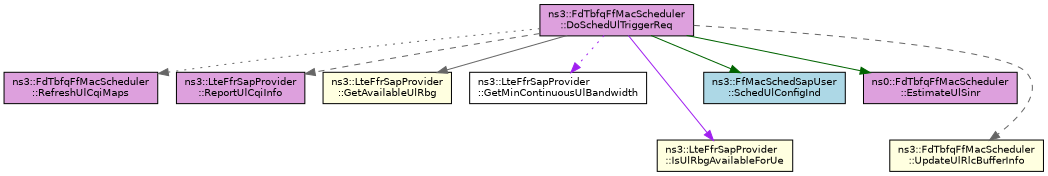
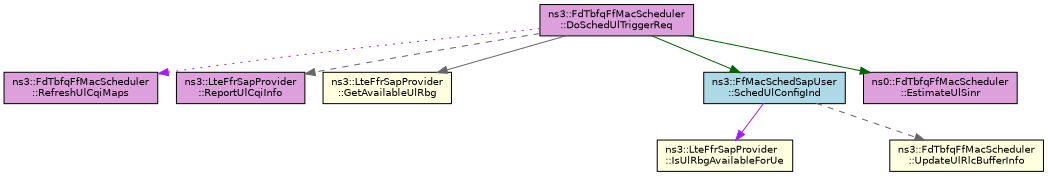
edge "ns3::FdTbfqFfMacScheduler ::DoSchedUlTriggerReq" -> "ns3::FdTbfqFfMacScheduler ::UpdateUlRlcBufferInfo": now "ns3::FfMacSchedSapUser ::SchedUlConfigInd" -> "ns3::FdTbfqFfMacScheduler ::UpdateUlRlcBufferInfo"
edge "ns3::FdTbfqFfMacScheduler ::DoSchedUlTriggerReq" -> "ns3::FdTbfqFfMacScheduler ::RefreshUlCqiMaps": color gray40 -> purple
edge "ns3::FdTbfqFfMacScheduler ::DoSchedUlTriggerReq" -> "ns3::LteFfrSapProvider ::IsUlRbgAvailableForUe": now "ns3::FfMacSchedSapUser ::SchedUlConfigInd" -> "ns3::LteFfrSapProvider ::IsUlRbgAvailableForUe"
node "ns3::LteFfrSapProvider ::GetMinContinuousUlBandwidth": removed
